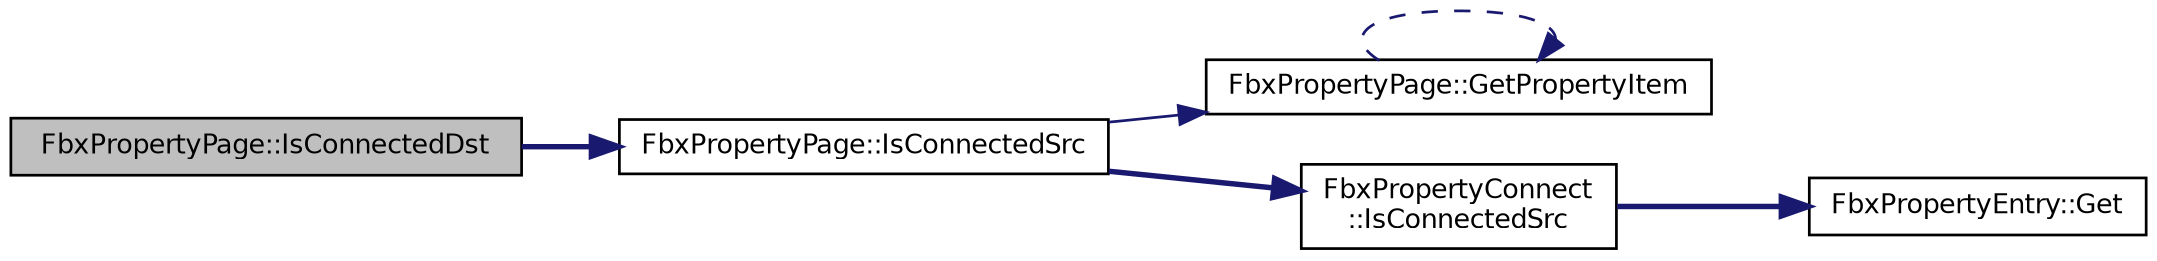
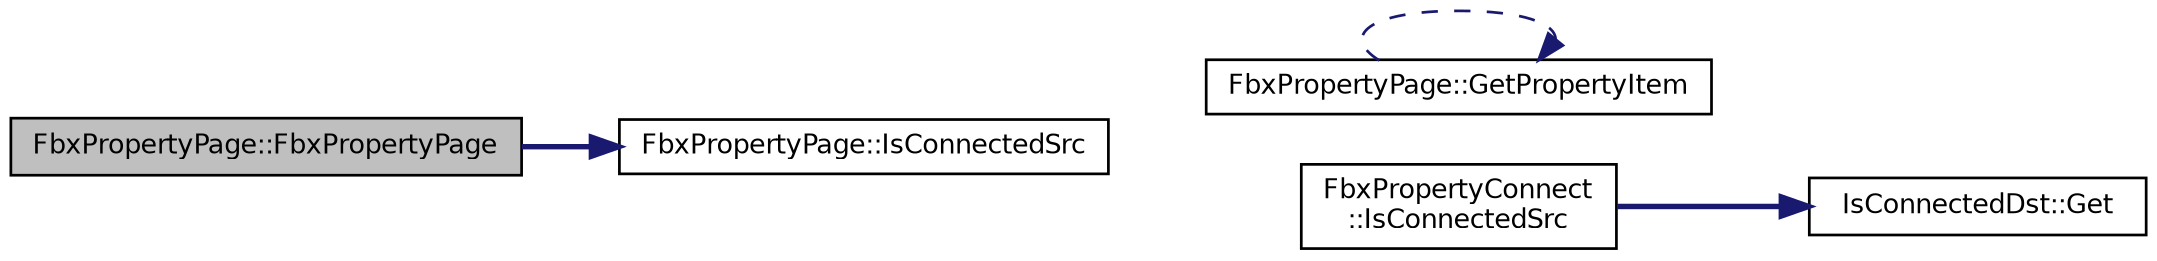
edge "FbxPropertyPage::IsConnectedSrc" -> "FbxPropertyPage::GetPropertyItem": removed
node "FbxPropertyPage::IsConnectedDst": label "FbxPropertyPage::IsConnectedDst" -> "FbxPropertyPage::FbxPropertyPage"
edge "FbxPropertyPage::IsConnectedSrc" -> "FbxPropertyConnect ::IsConnectedSrc": removed
node "FbxPropertyEntry::Get": label "FbxPropertyEntry::Get" -> "IsConnectedDst::Get"
